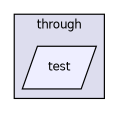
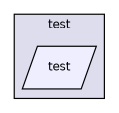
cluster "through": label "through" -> "test"
